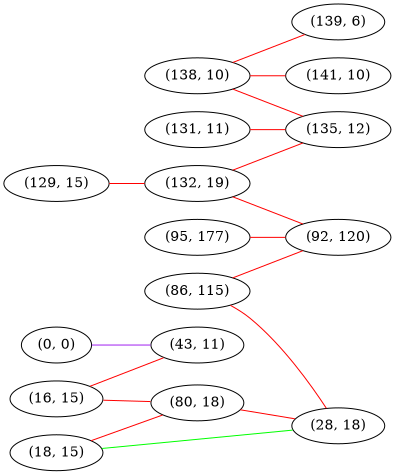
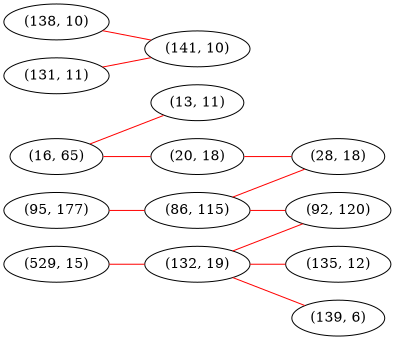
edge "(139, 6)" -- "(138, 10)": now "(139, 6)" -- "(132, 19)"
edge "(138, 10)" -- "(135, 12)": removed
edge "(131, 11)" -- "(135, 12)": now "(131, 11)" -- "(141, 10)"
node "(129, 15)": label "(129, 15)" -> "(529, 15)"
edge "(95, 177)" -- "(92, 120)": now "(95, 177)" -- "(86, 115)"
node "(0, 0)": removed
node "(43, 11)": label "(43, 11)" -> "(13, 11)"
node "(16, 15)": label "(16, 15)" -> "(16, 65)"
node "(80, 18)": label "(80, 18)" -> "(20, 18)"
node "(18, 15)": removed
